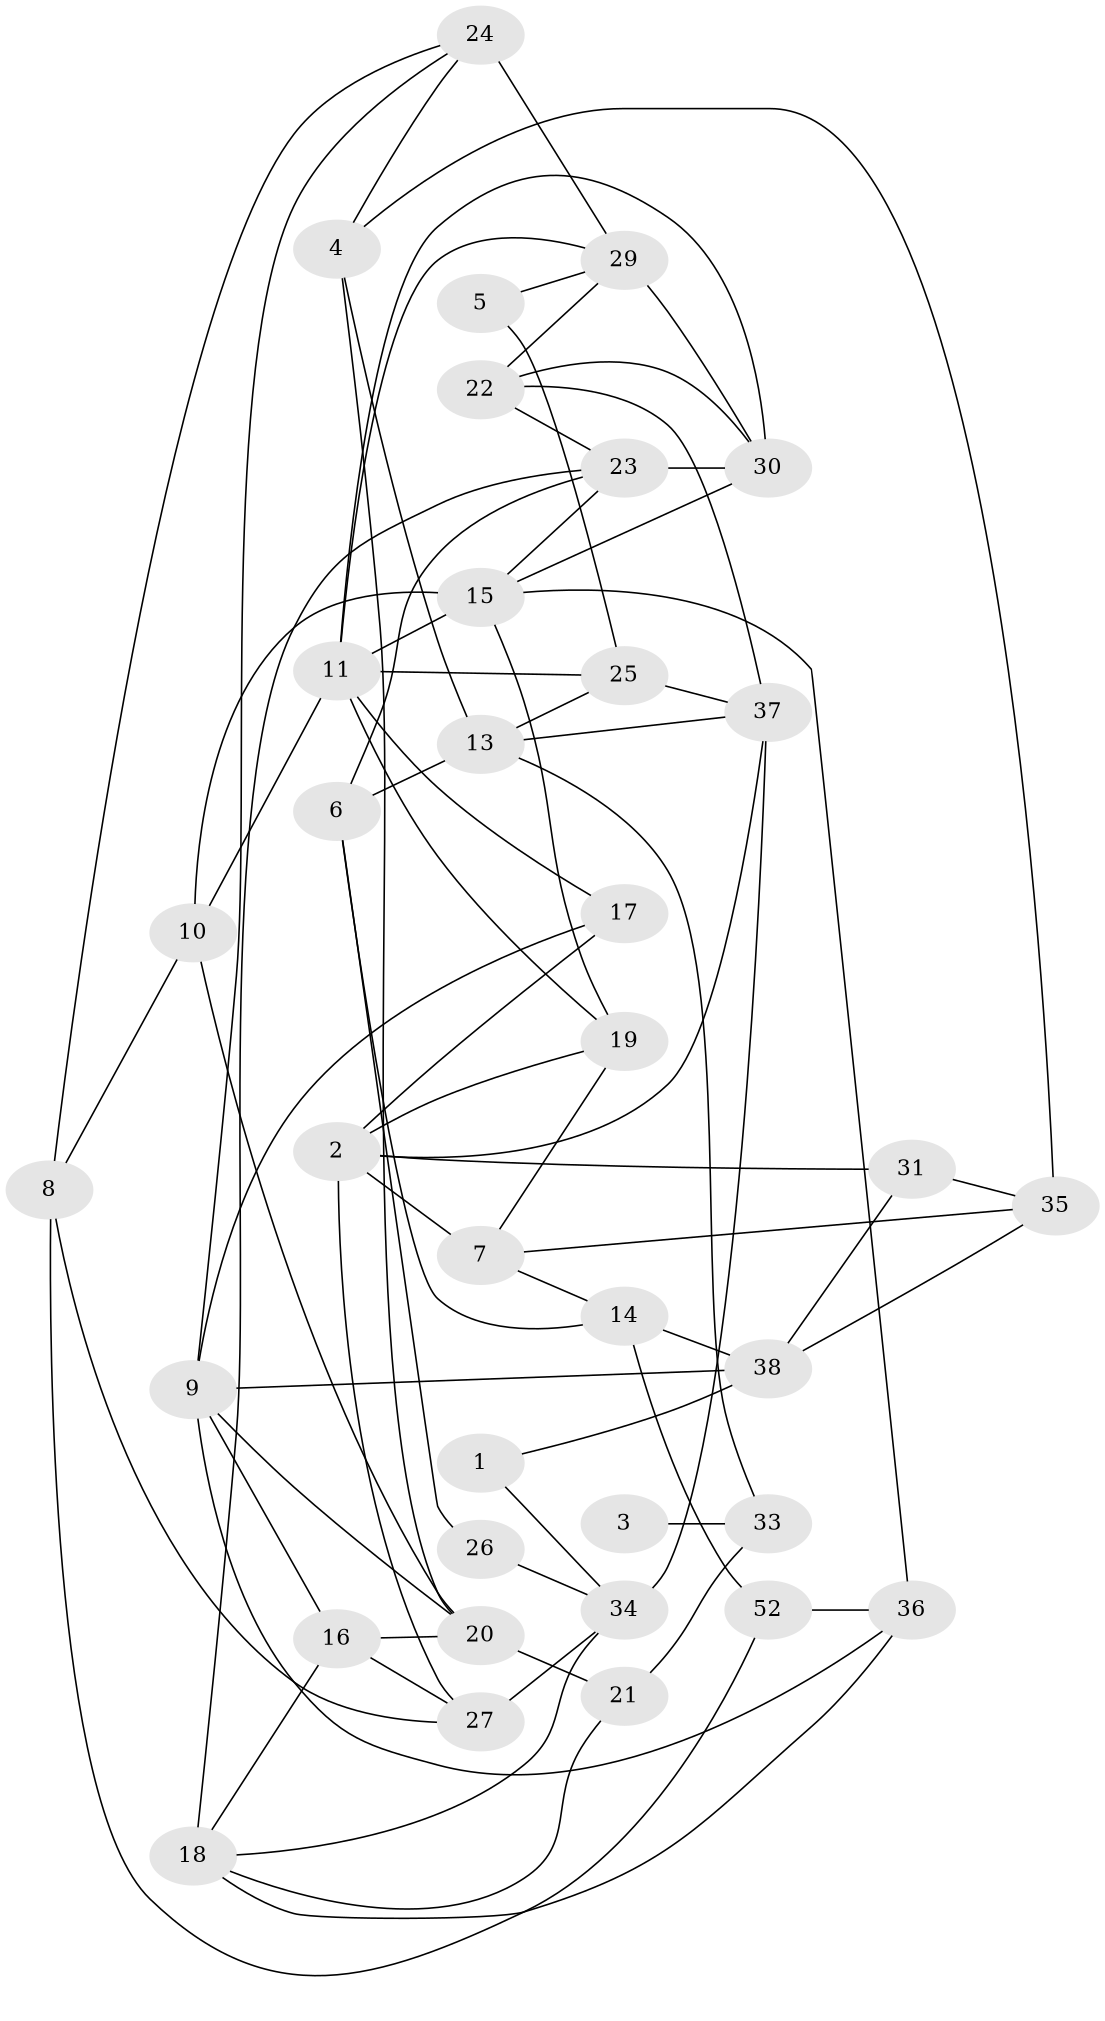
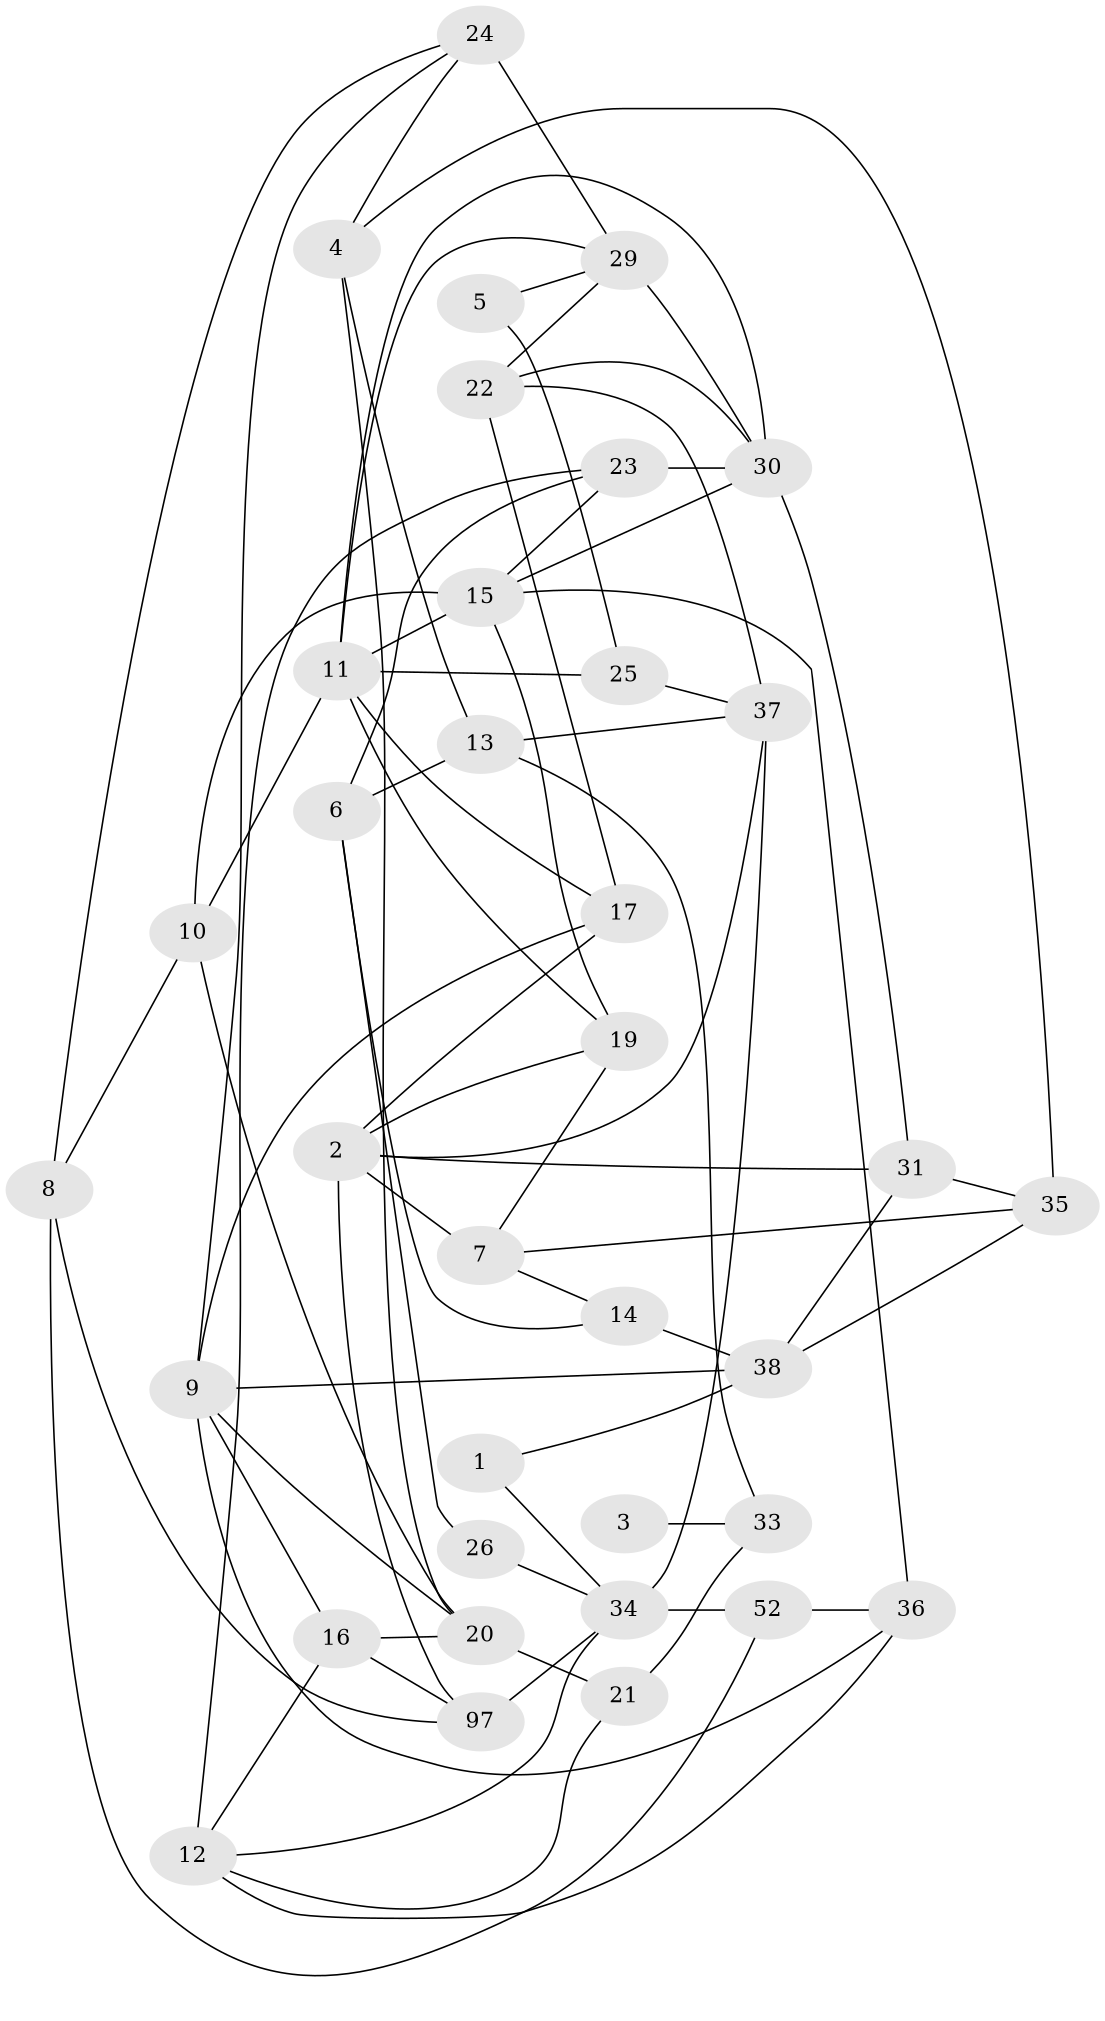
edge "22" -- "23": now "22" -- "17"
edge "25" -- "13": removed
edge "30" -- "31": added
edge "14" -- "52": now "34" -- "52"
node "27": label "27" -> "97"
node "18": label "18" -> "12"
